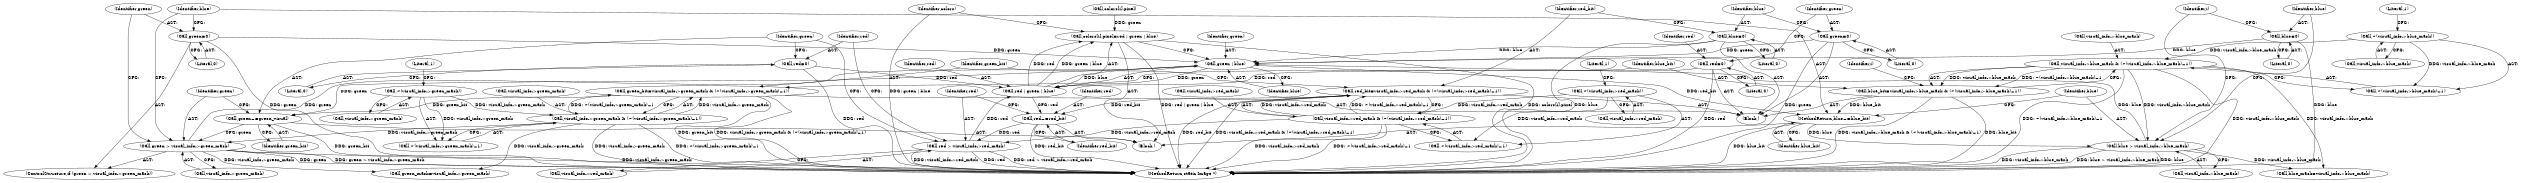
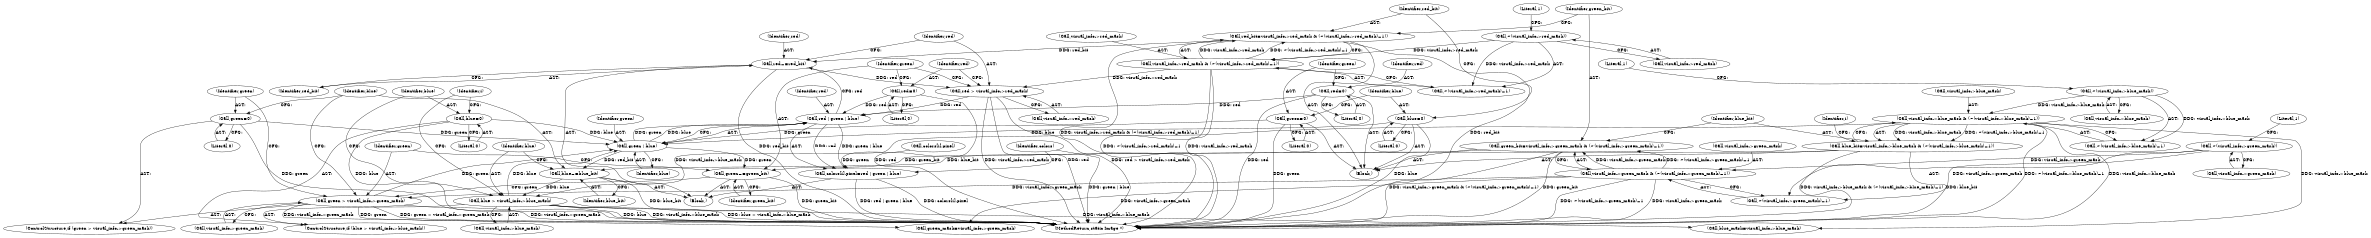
edge "(Call,colors[i].pixel=red | green | blue)" -> "(Call,green | blue)": now "(Call,red | green | blue)" -> "(Call,green | blue)"
node "(Call,green+=green_visual)": label "(Call,green+=green_visual)" -> "(Call,green+=green_bit)"
node "(MethodReturn,blue+=blue_bit)": label "(MethodReturn,blue+=blue_bit)" -> "(Call,blue+=blue_bit)"
node "(ControlStructure,if (blue > visual_info->blue_mask))": added
